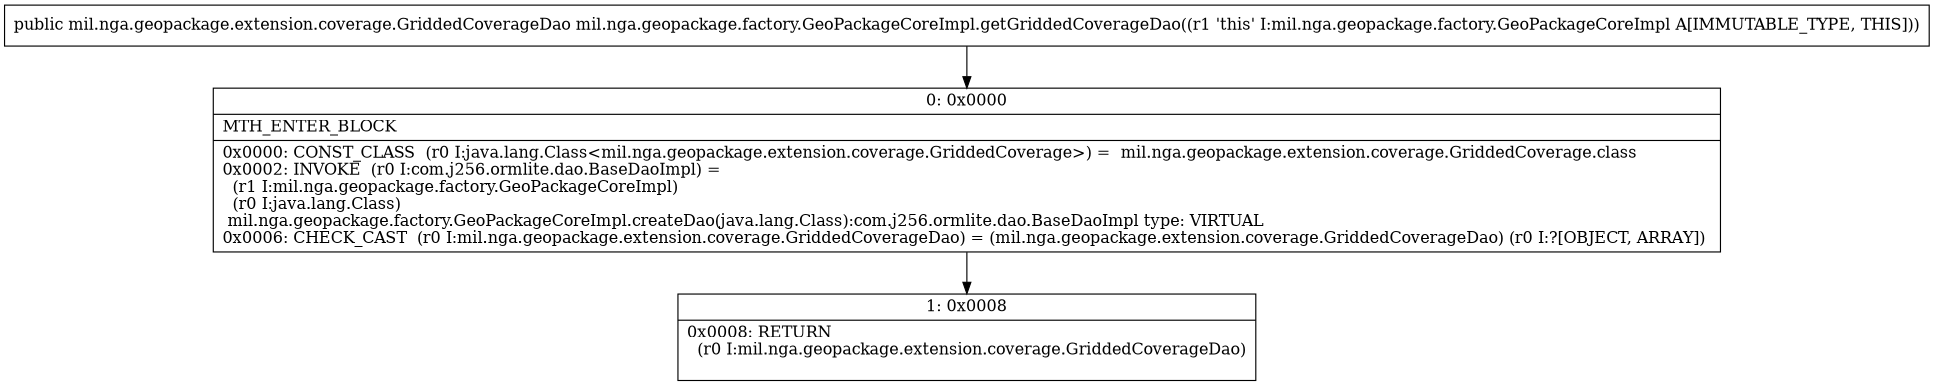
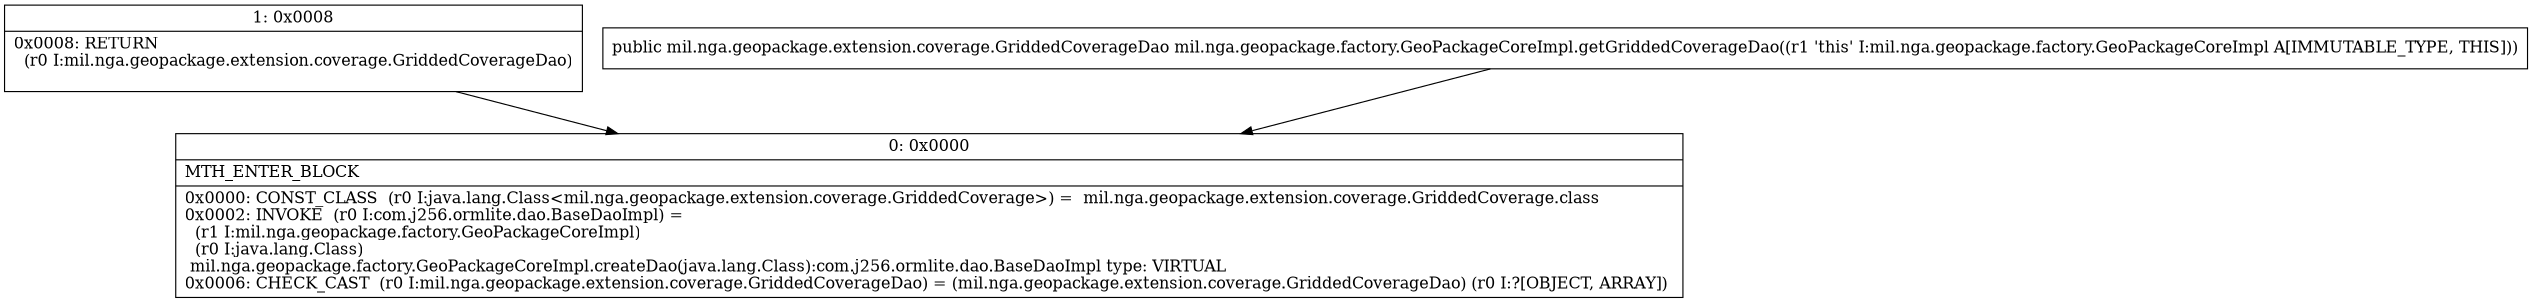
edge "0: 0x0000" -> "1: 0x0008": reversed
